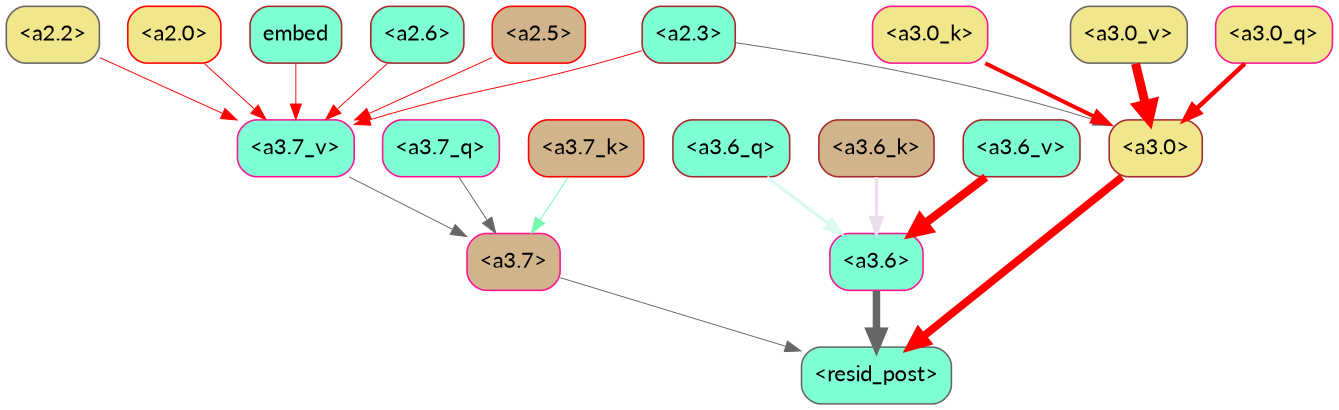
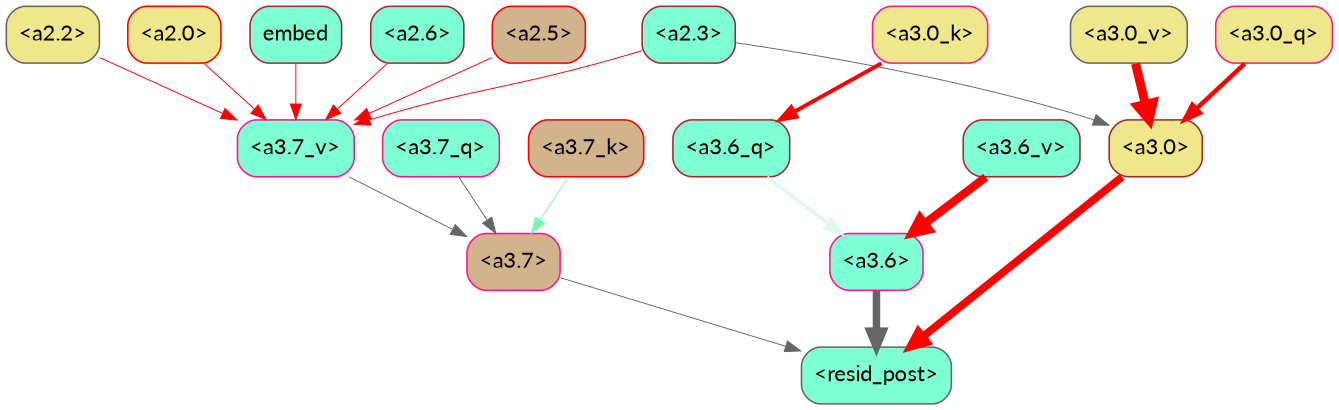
edge "<a3.0_k>" -> "<a3.0>": now "<a3.0_k>" -> "<a3.6_q>"
node "<a3.6_k>": removed
